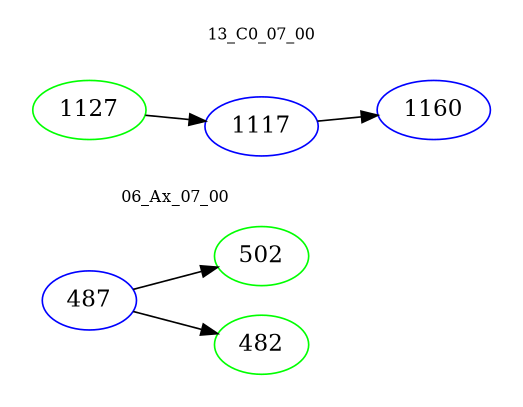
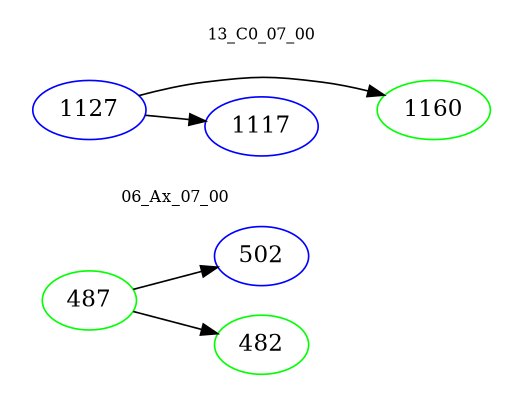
node "1127": color green -> blue
node "1160": color blue -> green
edge "1117" -> "1160": now "1127" -> "1160"
node "502": color green -> blue
node "487": color blue -> green
